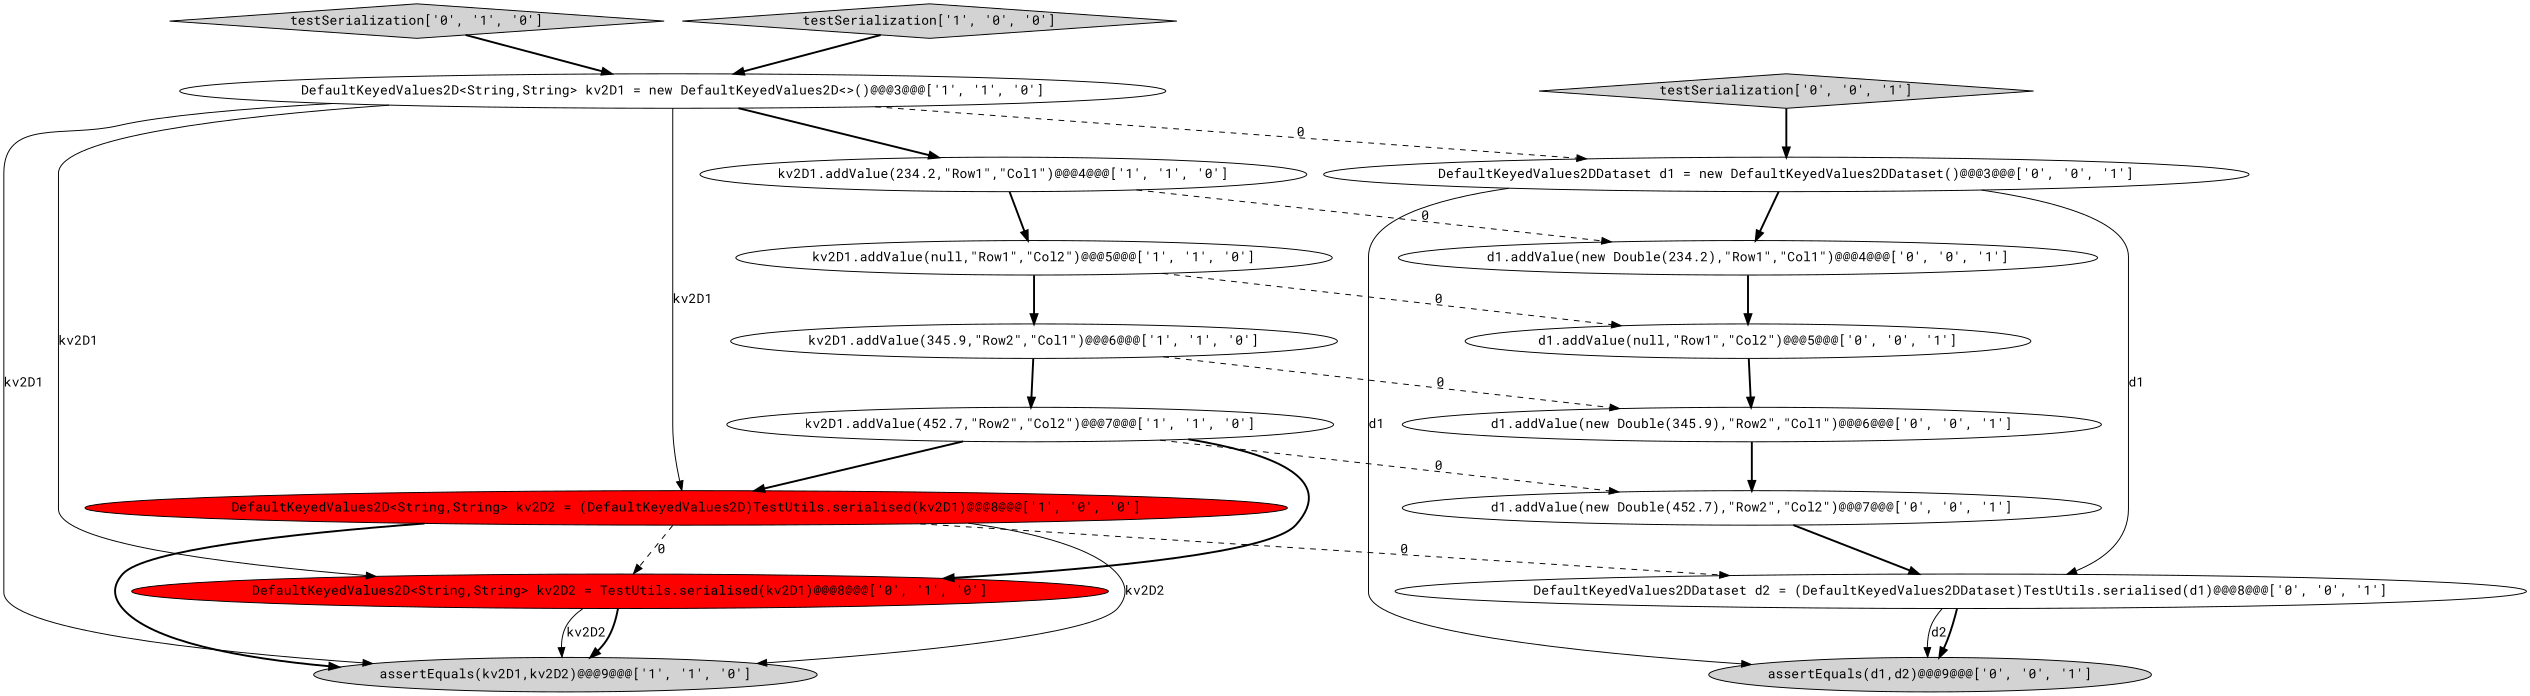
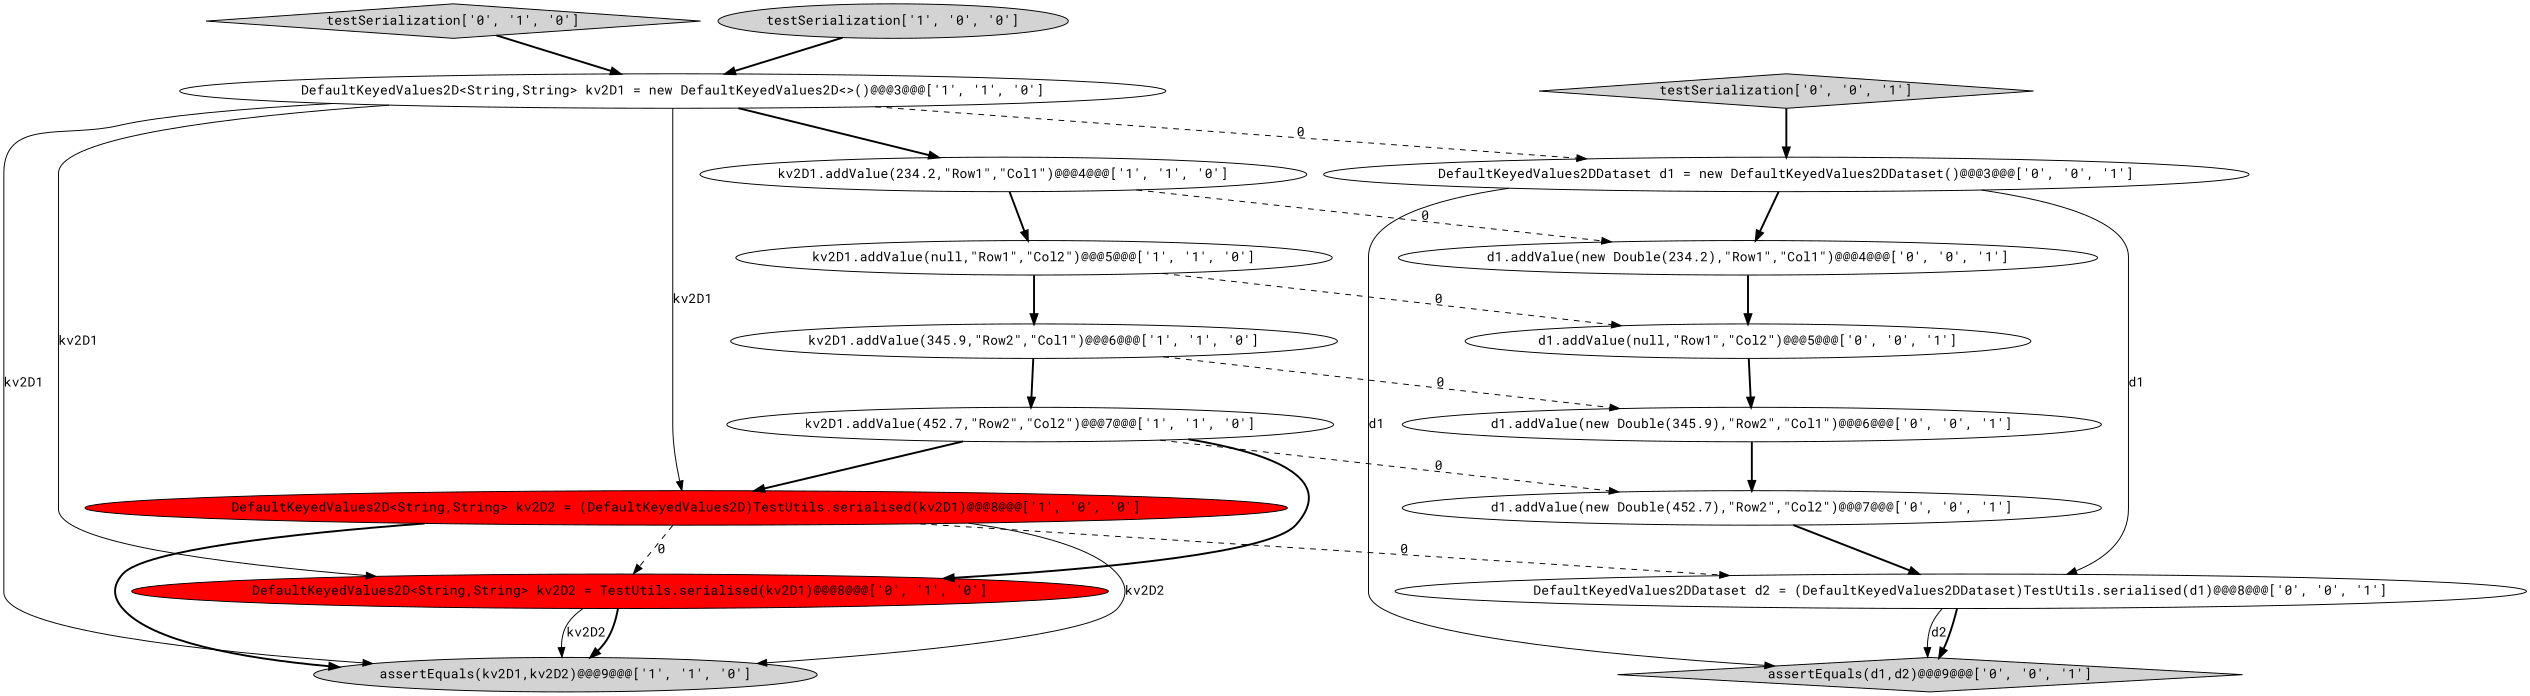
node "testSerialization['1', '0', '0']": shape diamond -> ellipse
node "assertEquals(d1,d2)@@@9@@@['0', '0', '1']": shape ellipse -> diamond
